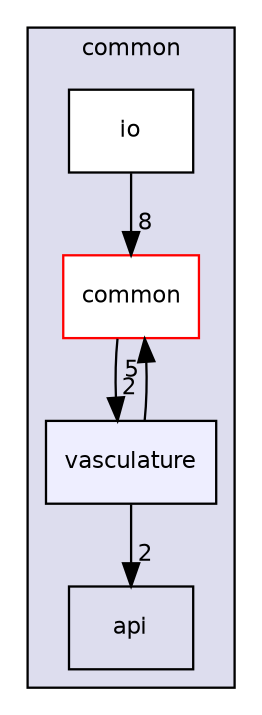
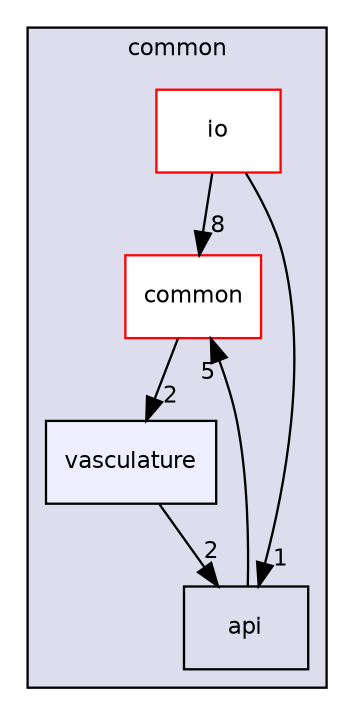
node "io": color black -> red
edge "io" -> "api": added
edge "vasculature" -> "common": now "api" -> "common"
